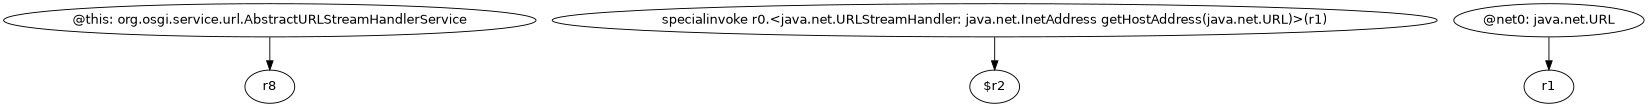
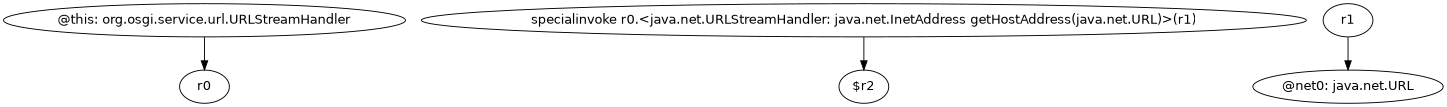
node "@this: org.osgi.service.url.AbstractURLStreamHandlerService": label "@this: org.osgi.service.url.AbstractURLStreamHandlerService" -> "@this: org.osgi.service.url.URLStreamHandler"
edge "@net0: java.net.URL" -> "r1": reversed
node "r8": label "r8" -> "r0"
